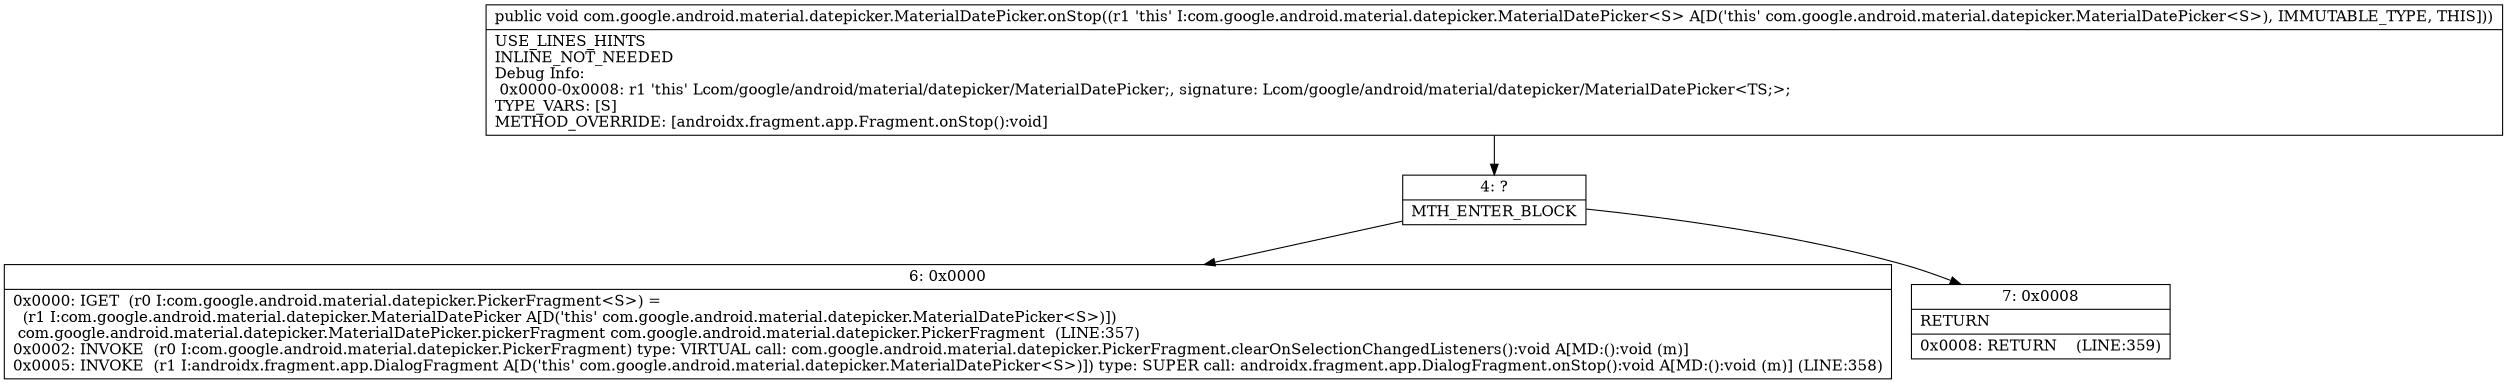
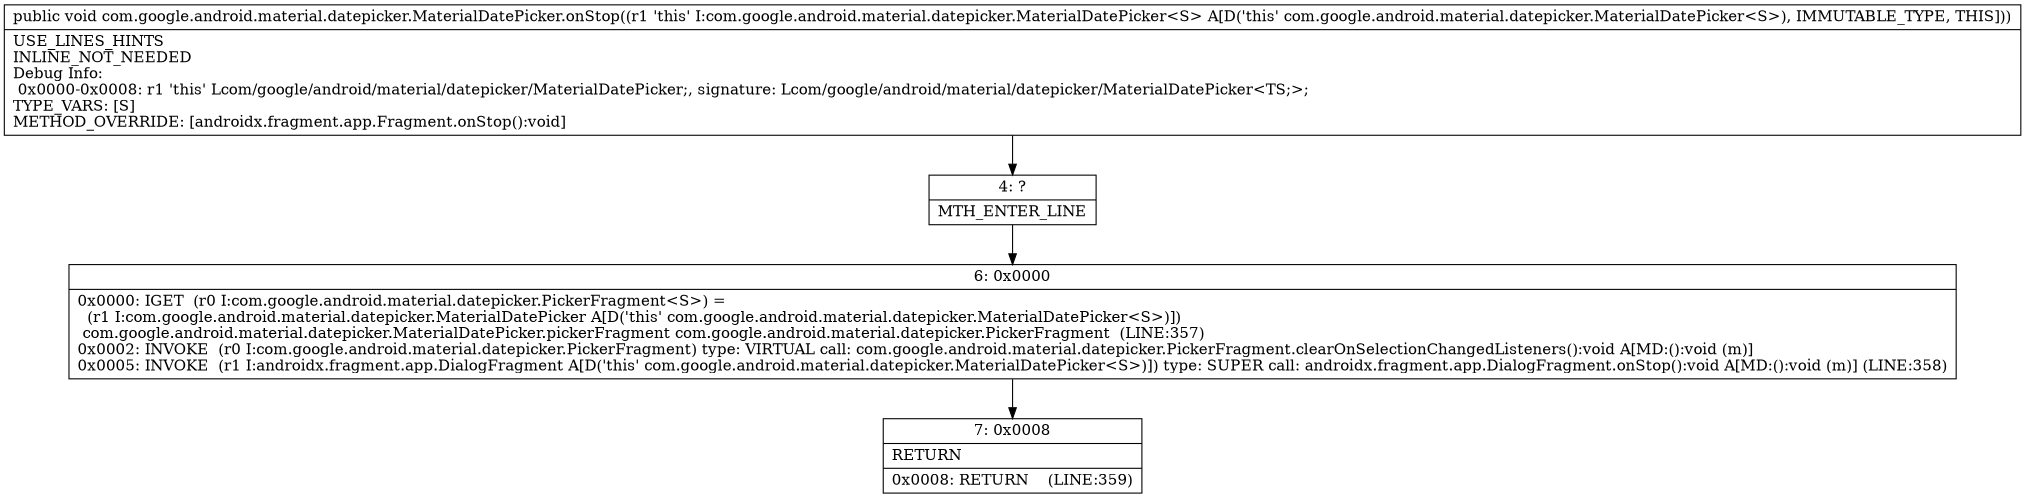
node "4: ?": text "MTH_ENTER_BLOCK" -> "MTH_ENTER_LINE"
edge "4: ?" -> "7: 0x0008": now "6: 0x0000" -> "7: 0x0008"
